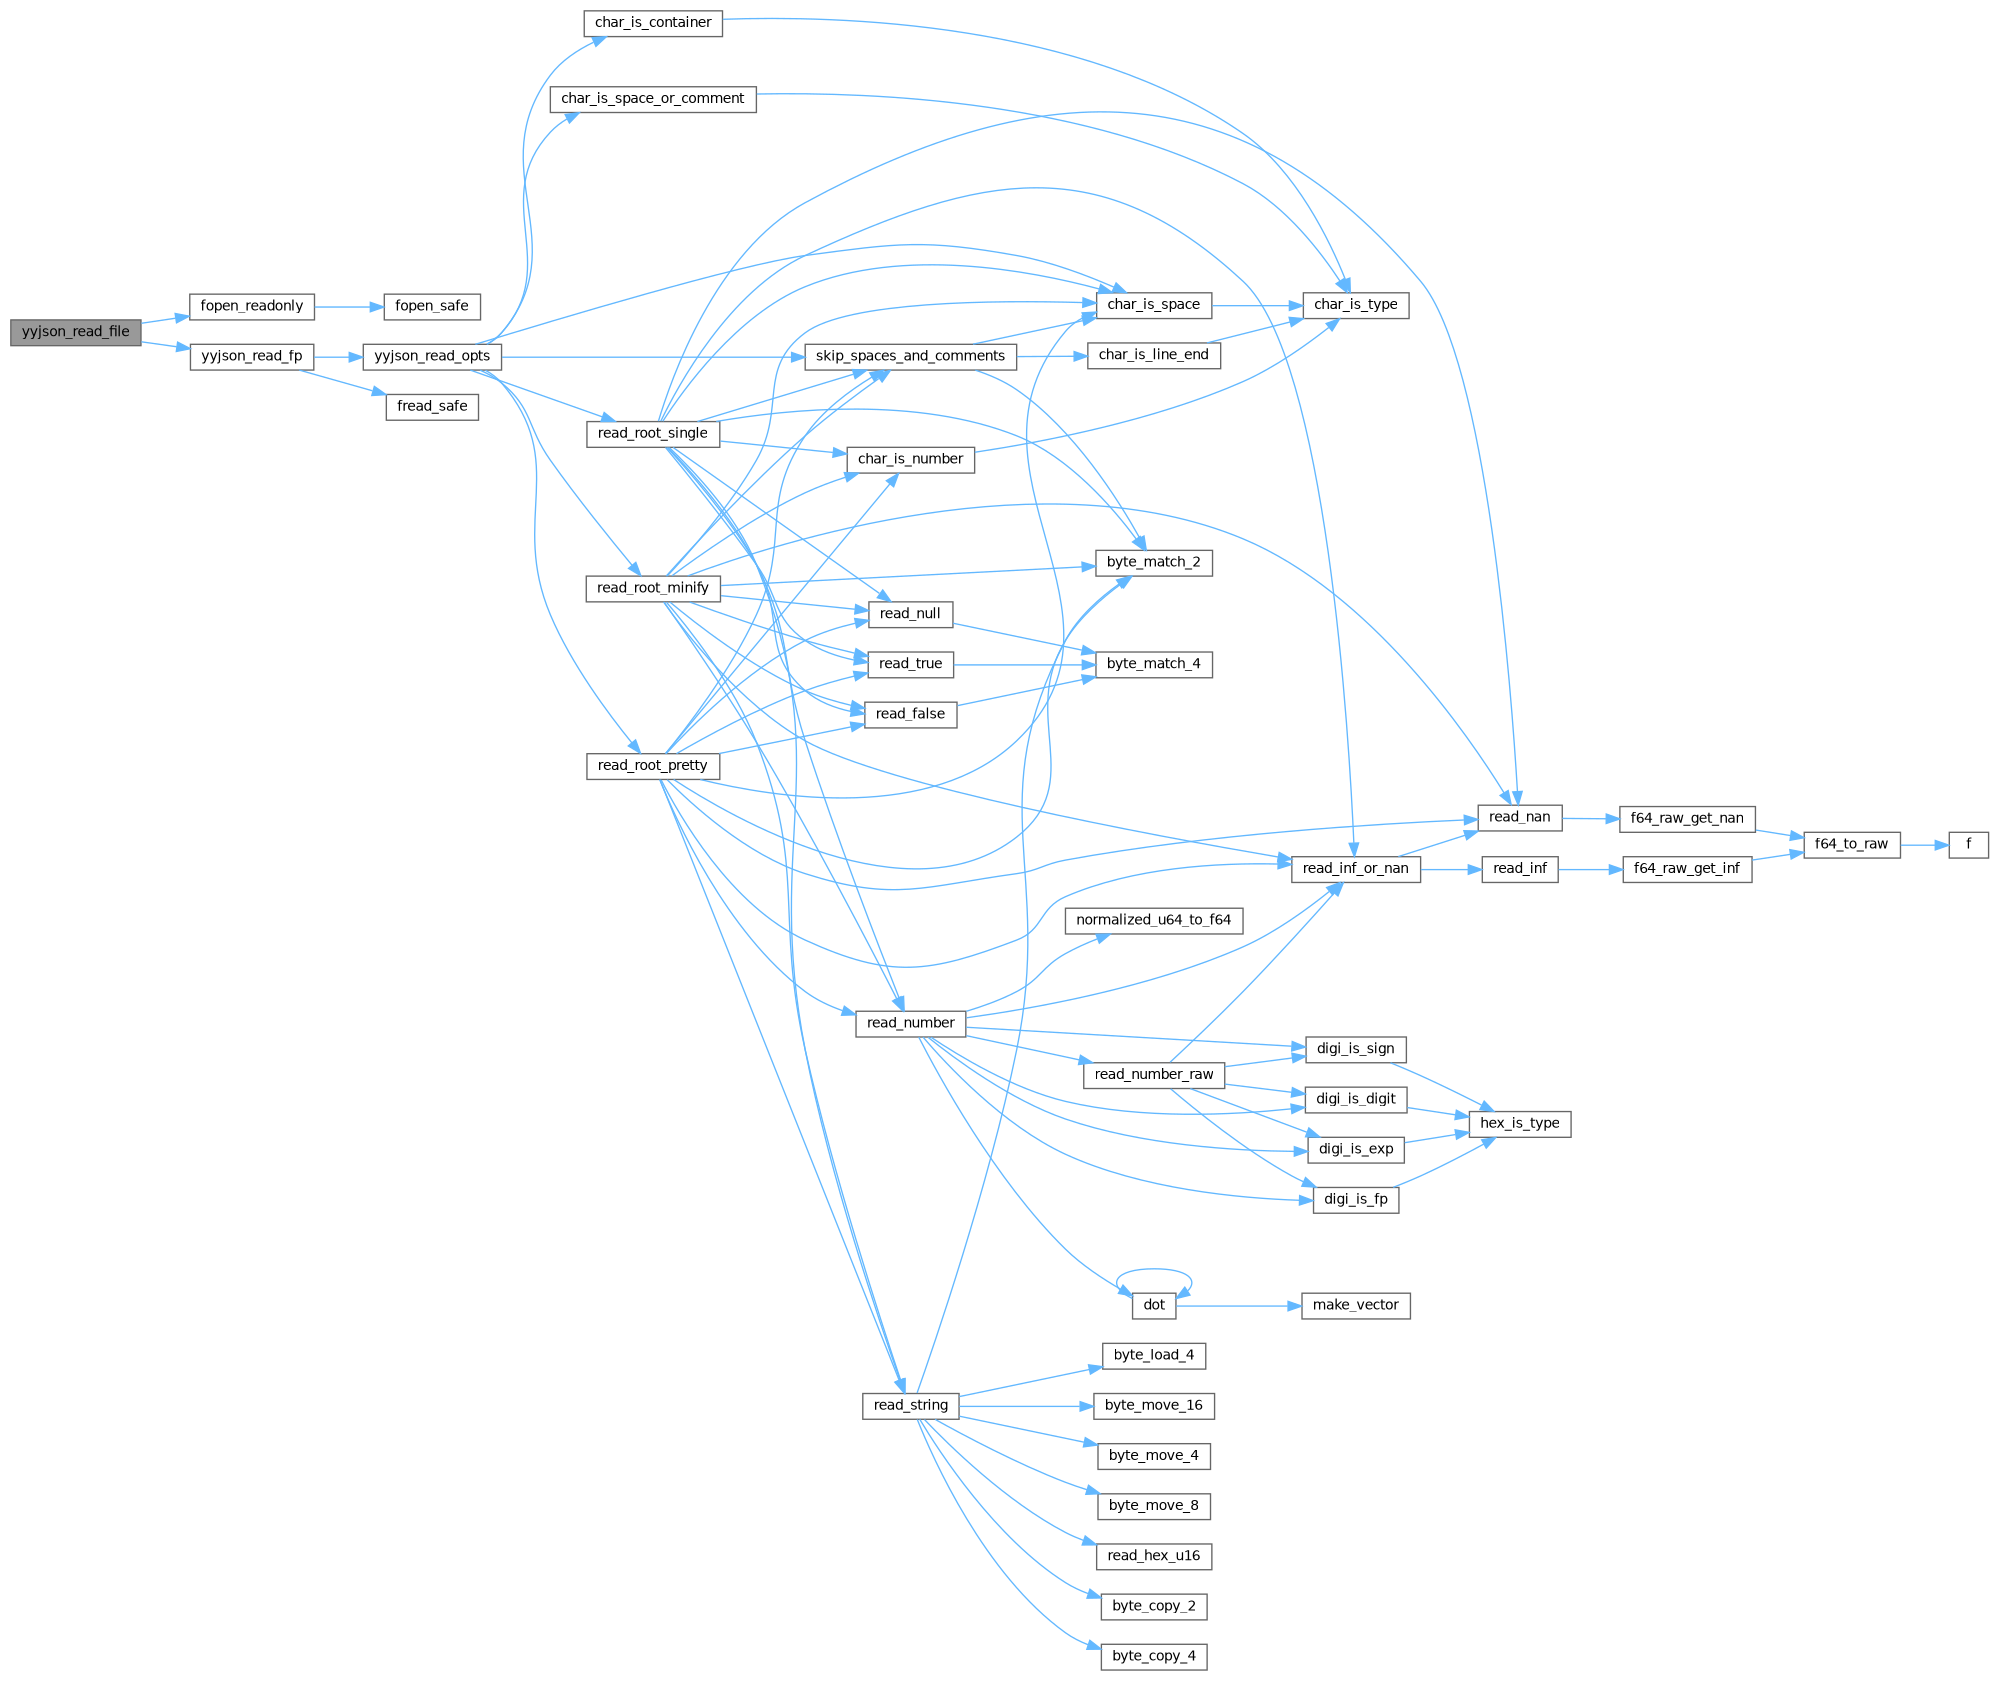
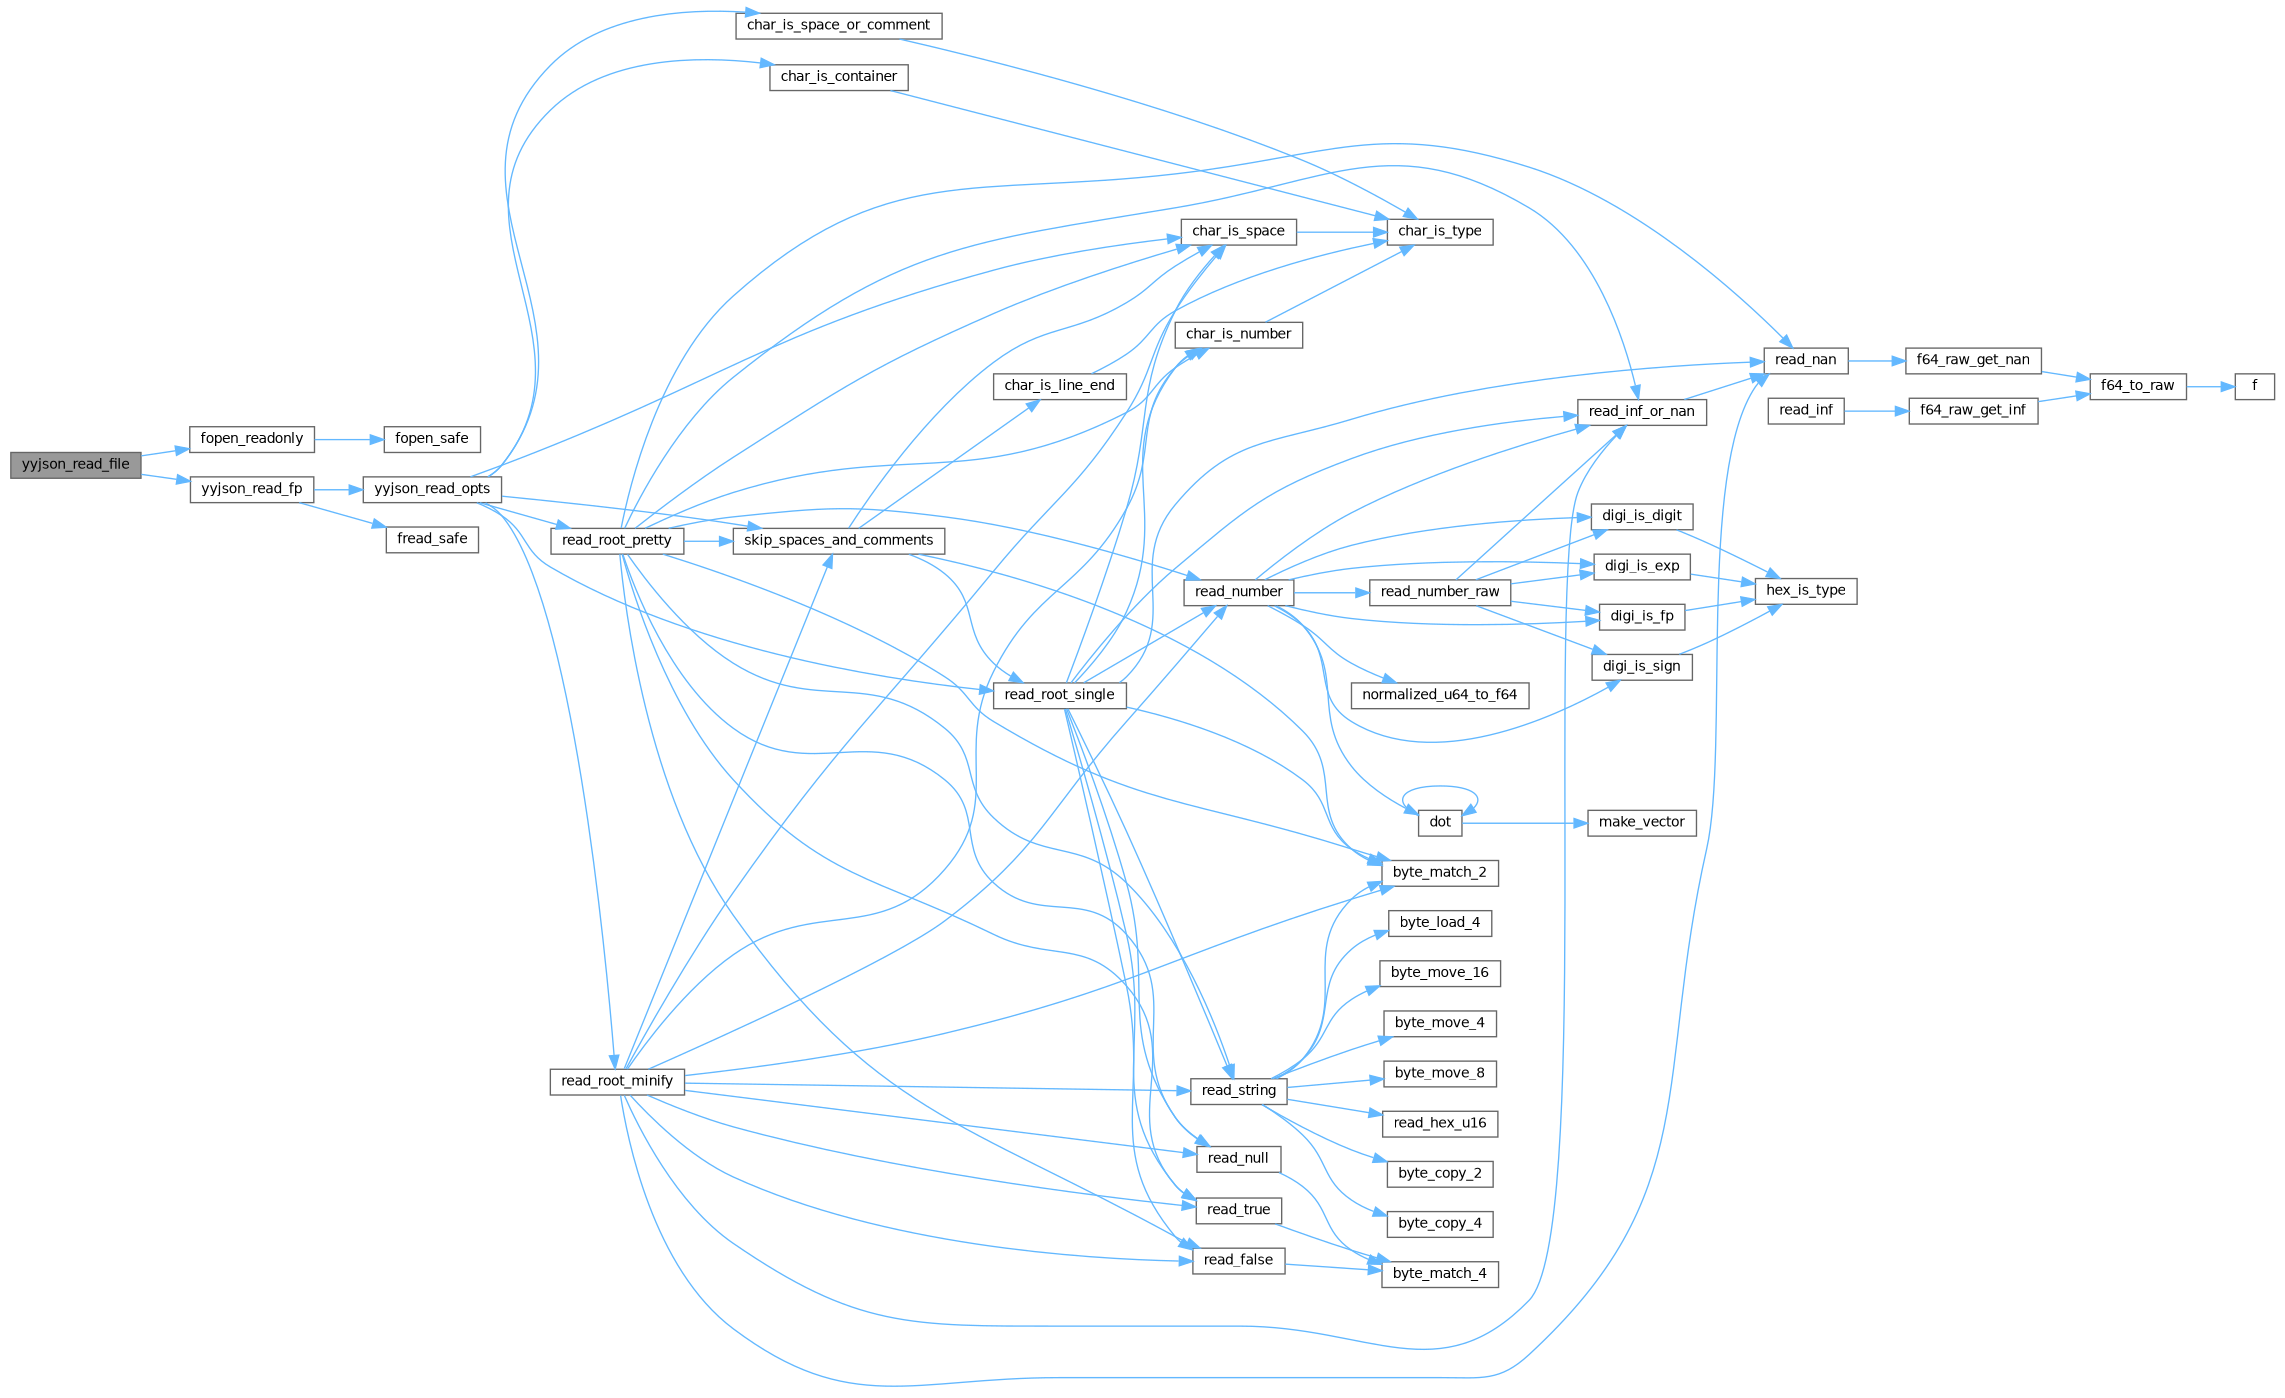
edge "read_root_single" -> "skip_spaces_and_comments": reversed
edge "read_inf_or_nan" -> "read_inf": removed
